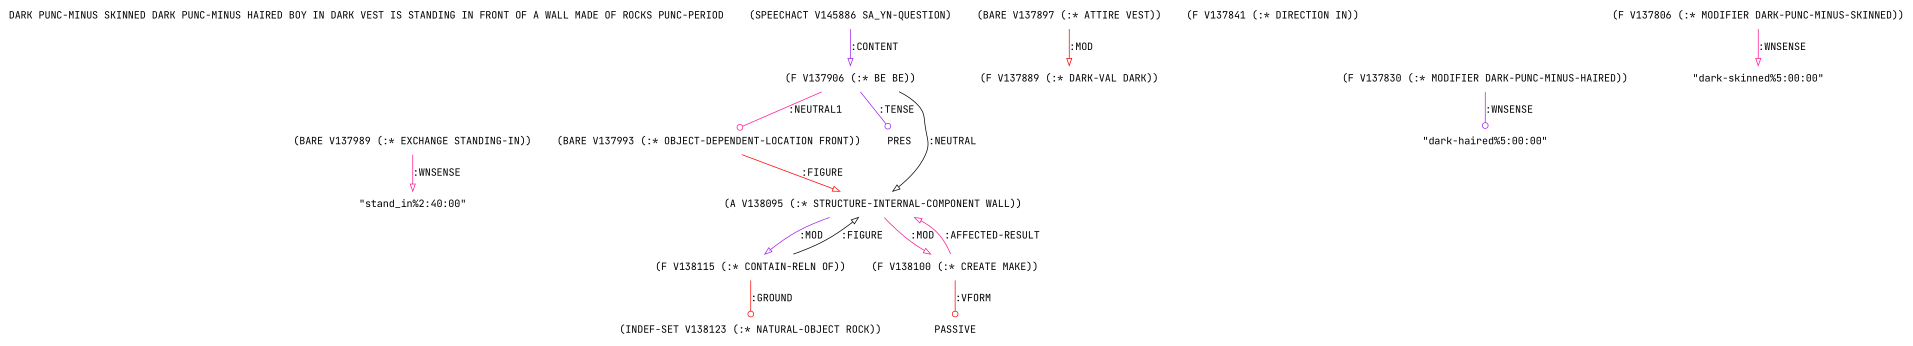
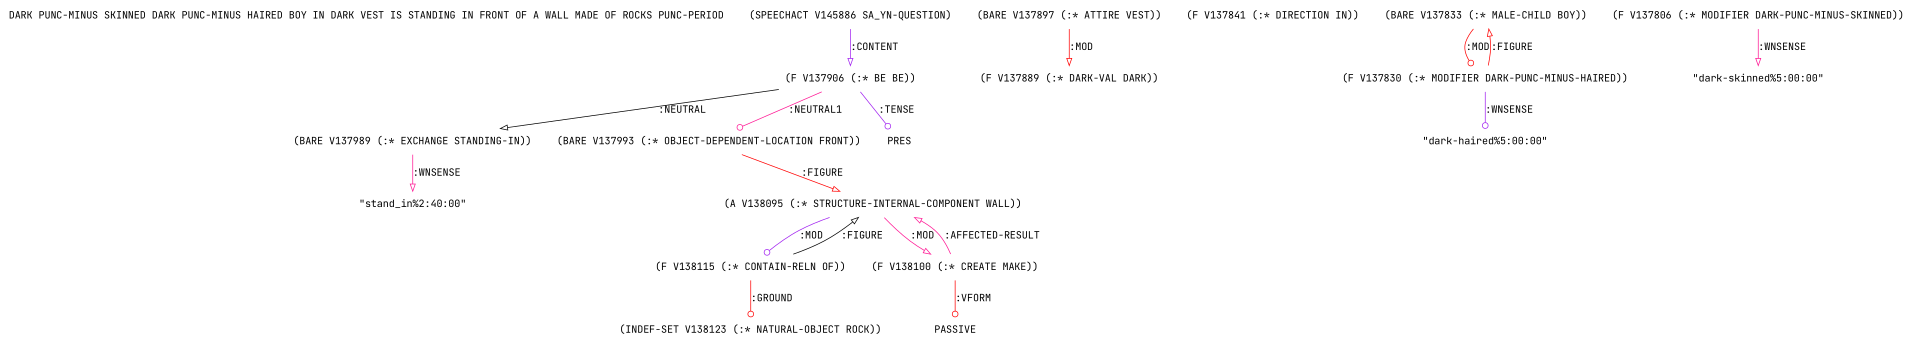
node "(BARE V137833 (:* MALE-CHILD BOY))": added
edge "(F V137906 (:* BE BE))" -> "(A V138095 (:* STRUCTURE-INTERNAL-COMPONENT WALL))": now "(F V137906 (:* BE BE))" -> "(BARE V137989 (:* EXCHANGE STANDING-IN))"
edge "(A V138095 (:* STRUCTURE-INTERNAL-COMPONENT WALL))" -> "(F V138115 (:* CONTAIN-RELN OF))": arrowhead onormal -> odot
